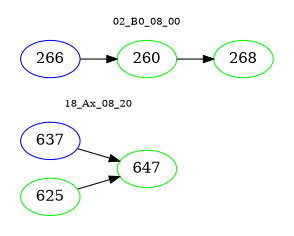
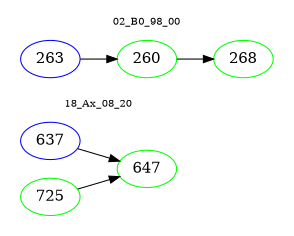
cluster "02_B0_08_00": label "02_B0_08_00" -> "02_B0_98_00"
node "266": label "266" -> "263"
node "625": label "625" -> "725"
